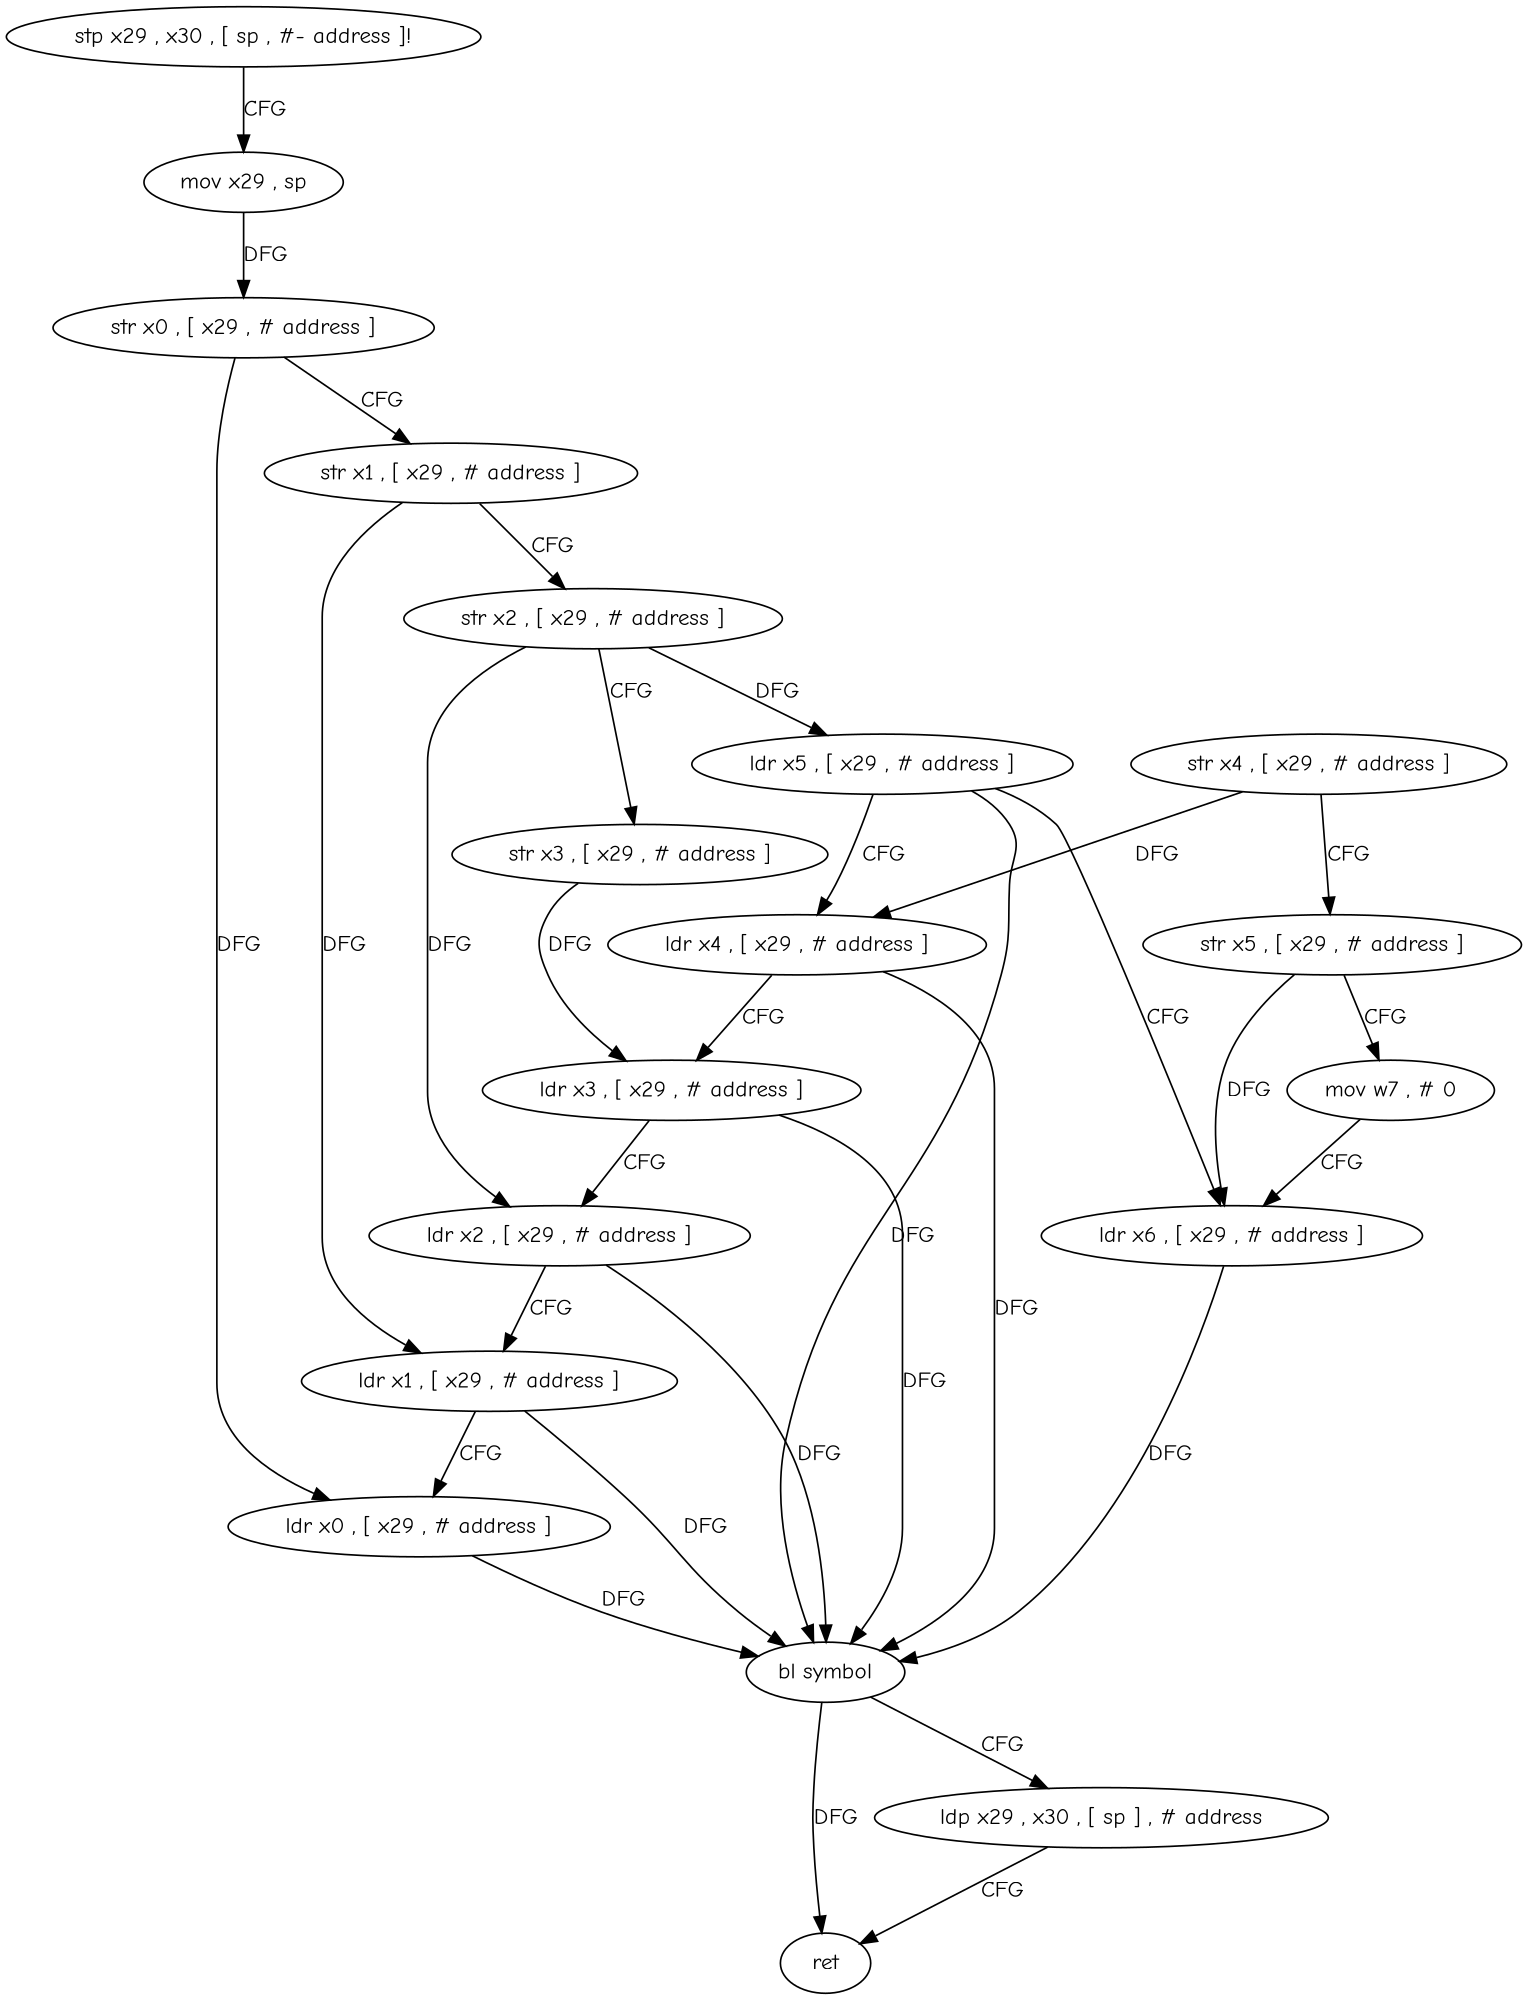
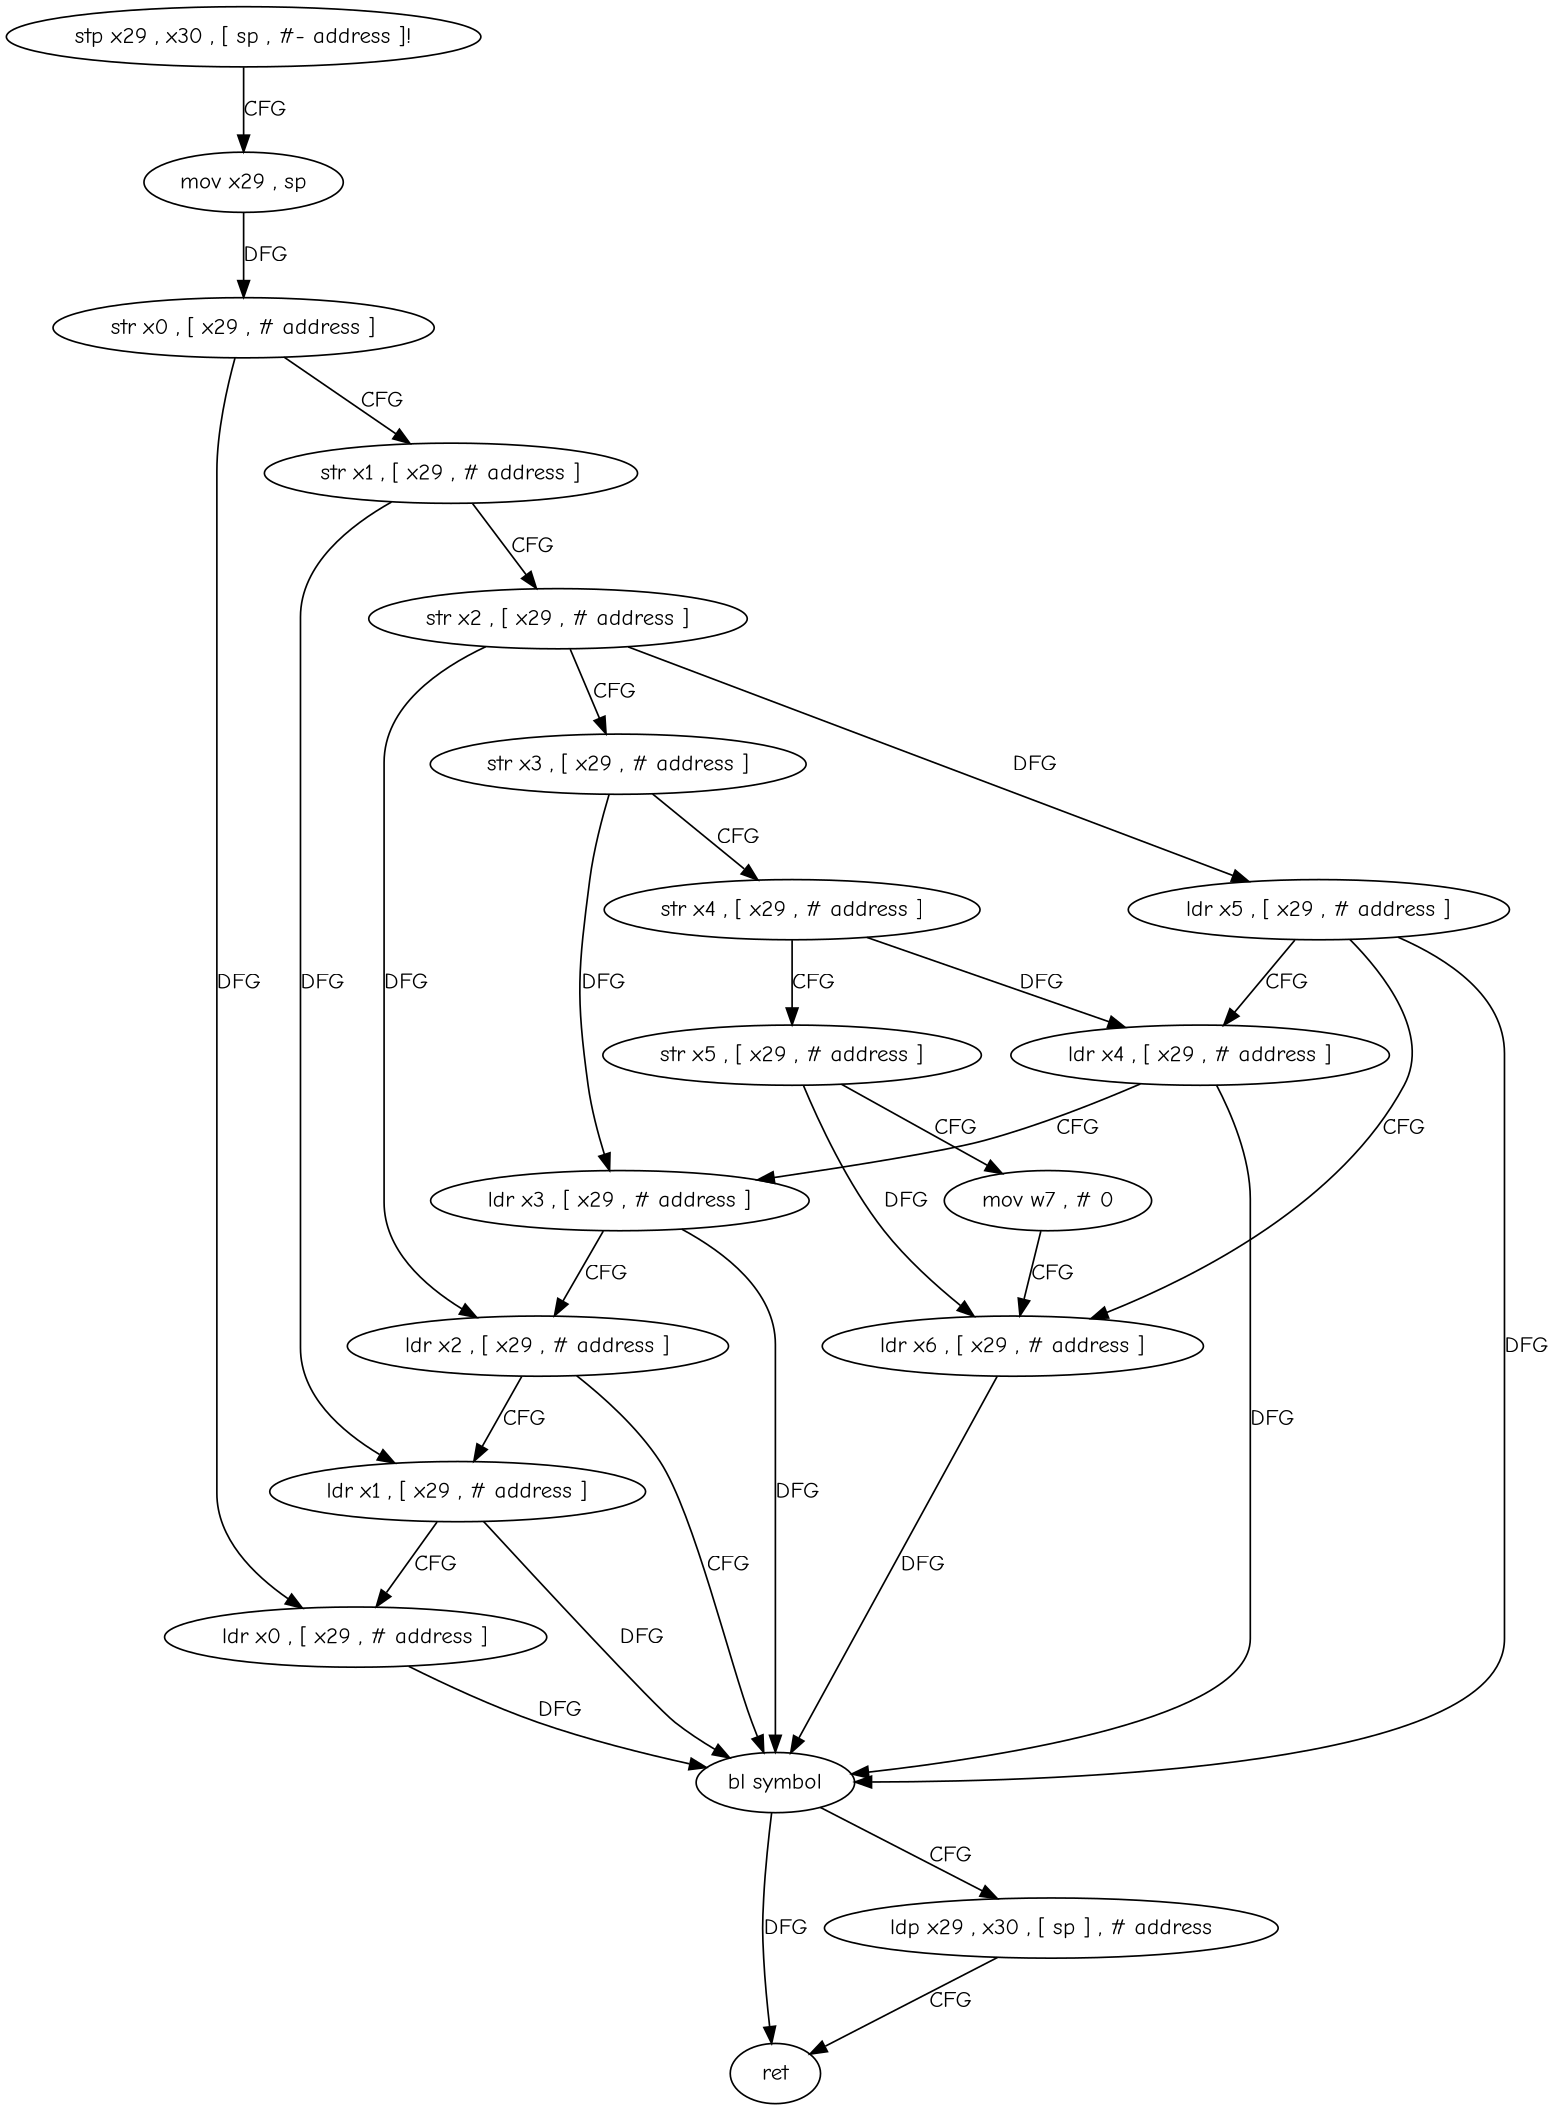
edge "str x3 , [ x29 , # address ]" -> "str x4 , [ x29 , # address ]": added, label "CFG"
edge "ldr x2 , [ x29 , # address ]" -> "bl symbol": label "DFG" -> "CFG"
